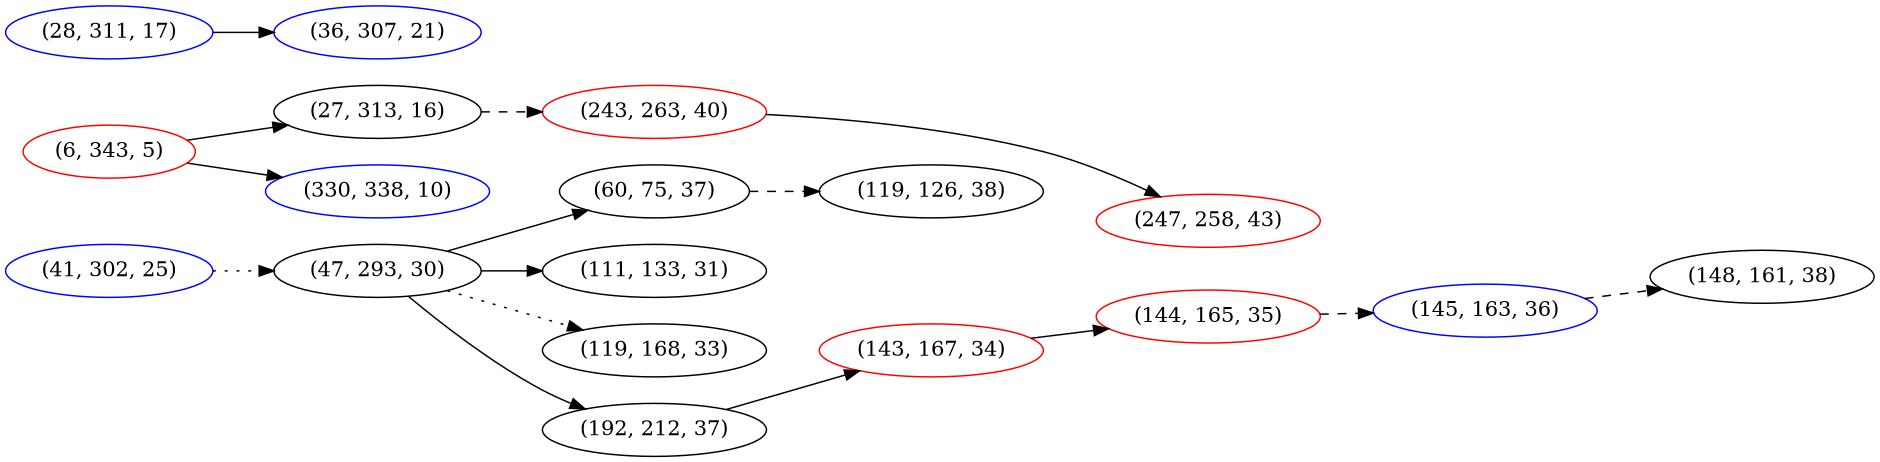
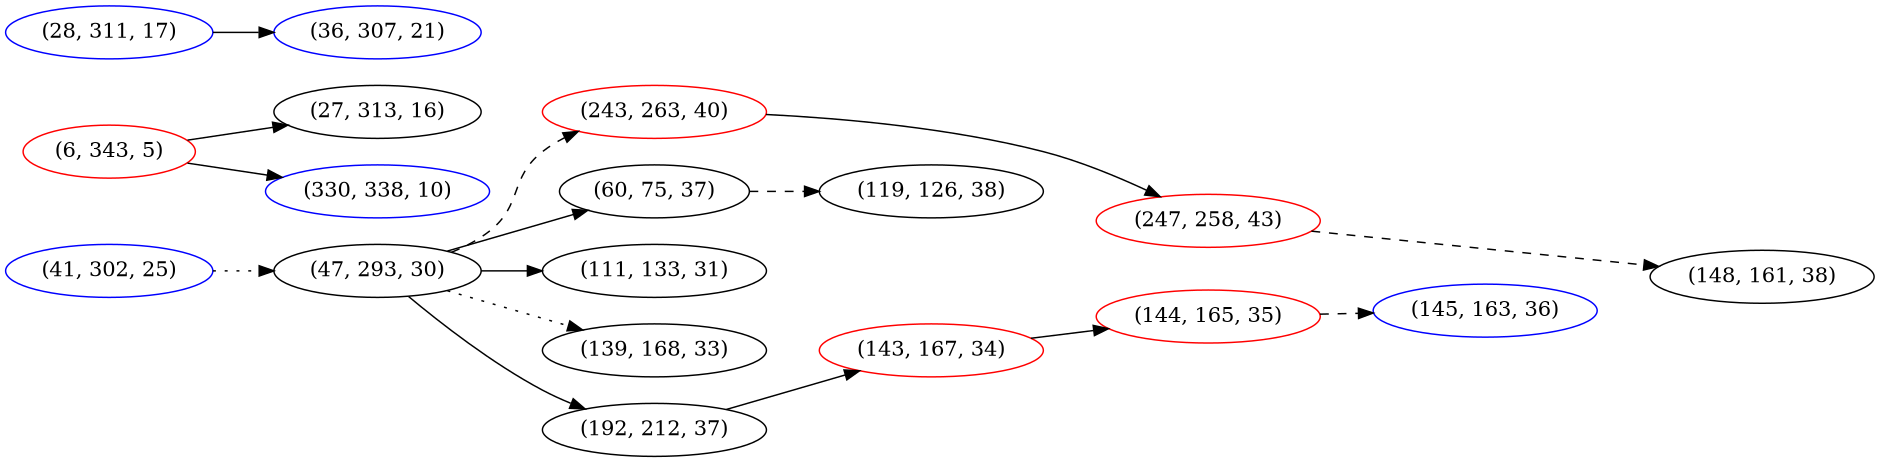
edge "(27, 313, 16)" -> "(243, 263, 40)": now "(47, 293, 30)" -> "(243, 263, 40)"
edge "(145, 163, 36)" -> "(148, 161, 38)": now "(247, 258, 43)" -> "(148, 161, 38)"
node "(119, 168, 33)": label "(119, 168, 33)" -> "(139, 168, 33)"
